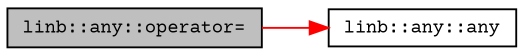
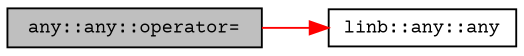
node "linb::any::operator=": label "linb::any::operator=" -> "any::any::operator="
